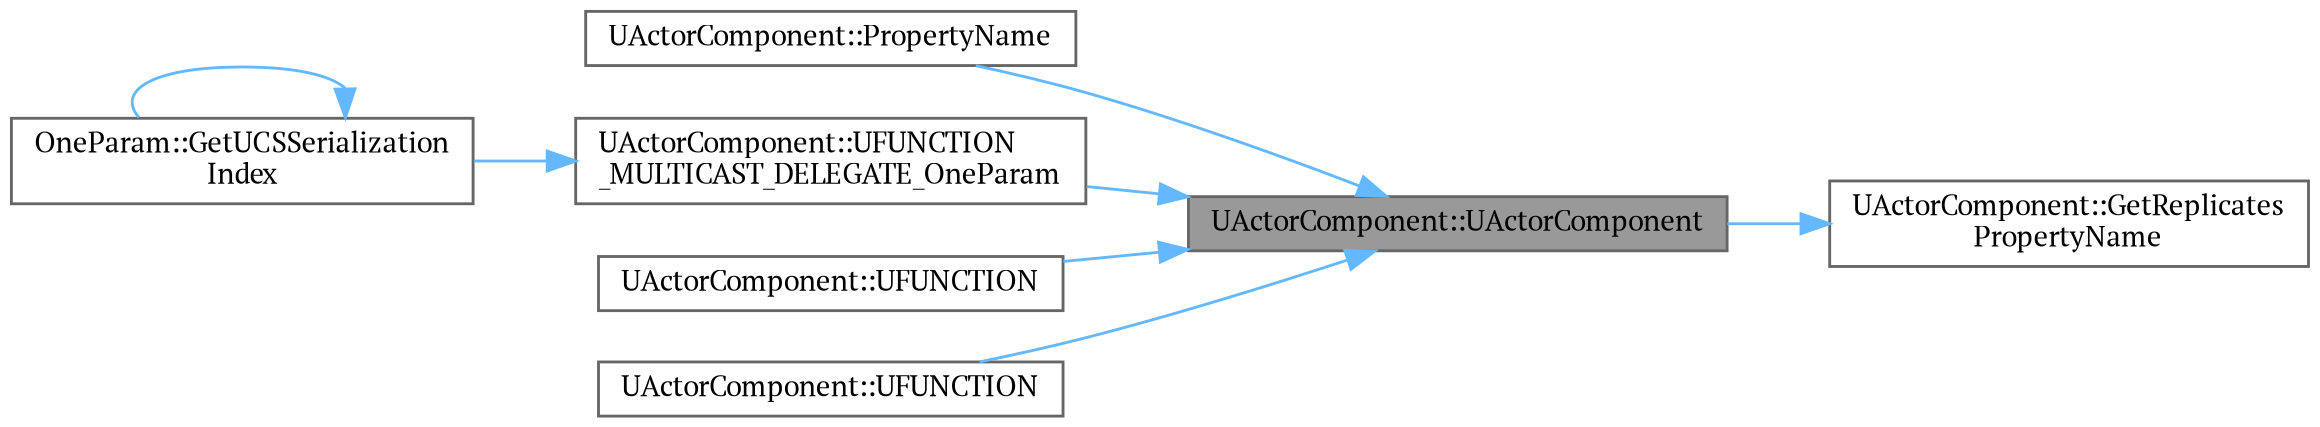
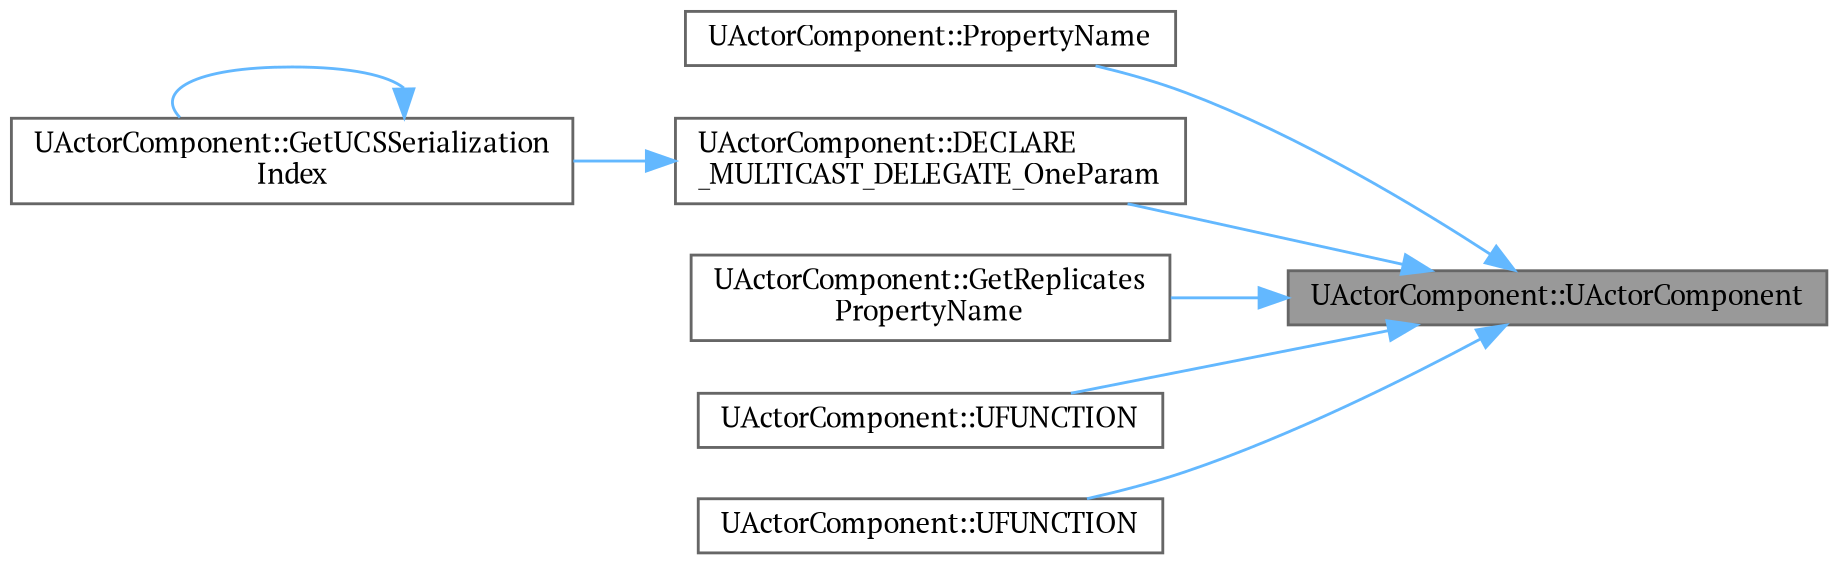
node "OneParam::GetUCSSerialization Index": label "OneParam::GetUCSSerialization Index" -> "UActorComponent::GetUCSSerialization Index"
node "UActorComponent::UFUNCTION _MULTICAST_DELEGATE_OneParam": label "UActorComponent::UFUNCTION _MULTICAST_DELEGATE_OneParam" -> "UActorComponent::DECLARE _MULTICAST_DELEGATE_OneParam"
edge "UActorComponent::UActorComponent" -> "UActorComponent::GetReplicates PropertyName": reversed
